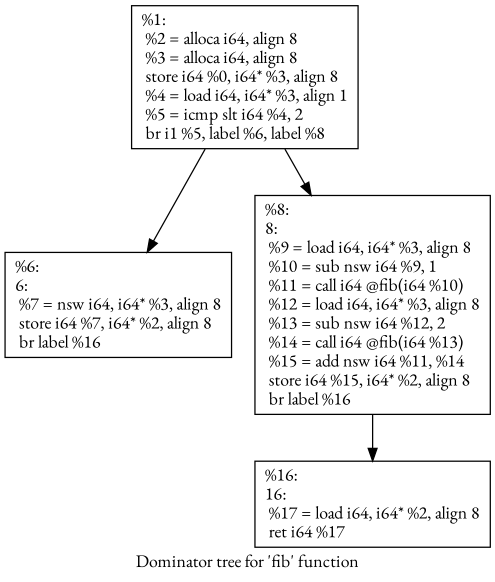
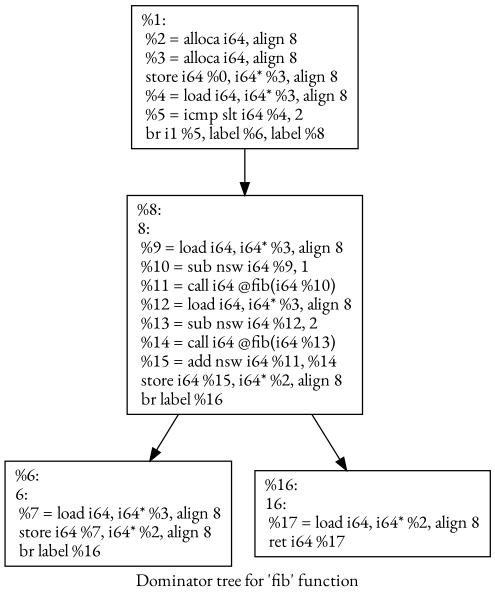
node "%1:": text "%4 = load i64, i64* %3, align 1" -> "%4 = load i64, i64* %3, align 8"
edge "%1:" -> "%6:": now "%8:" -> "%6:"
node "%6:": text "%7 = nsw i64, i64* %3, align 8" -> "%7 = load i64, i64* %3, align 8"
